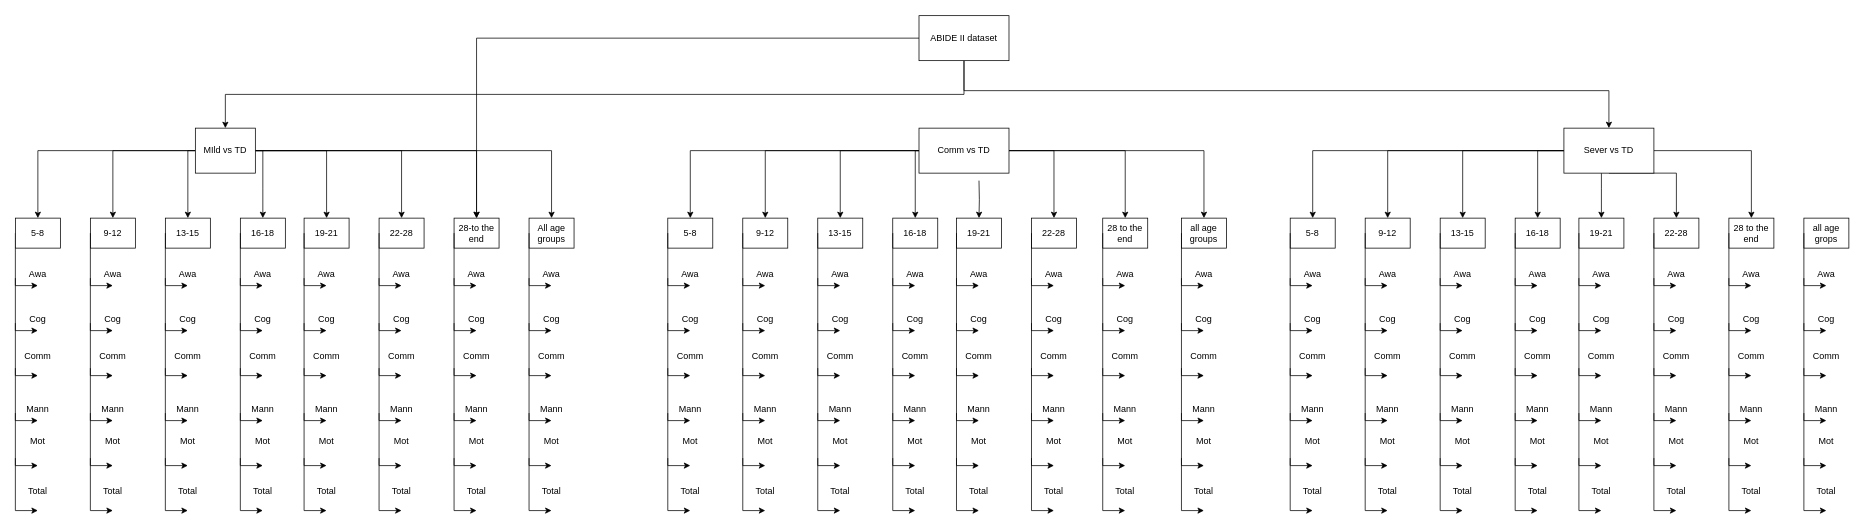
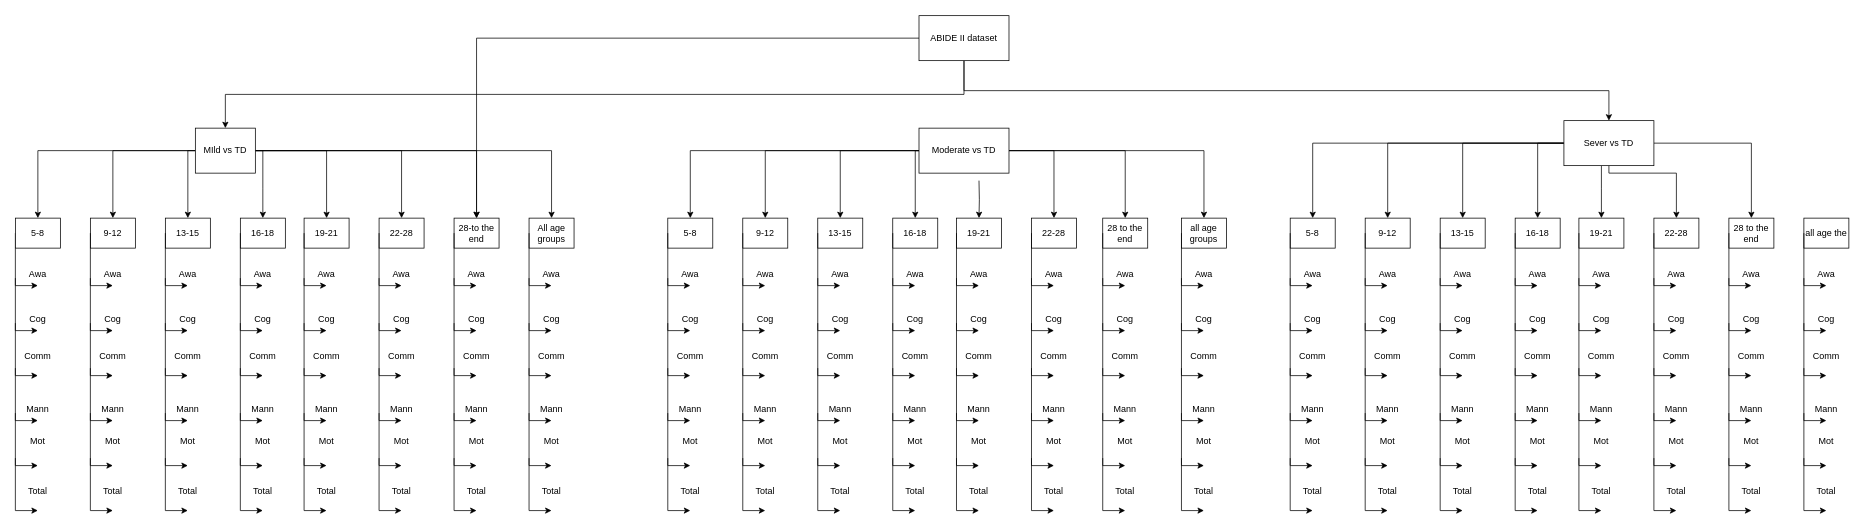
node "Comm vs TD": label "Comm vs TD" -> "Moderate vs TD"
node "Sever vs TD": moved (1609, 150) -> (1609, 143)
node "all age grops": label "all age grops" -> "all age the"
